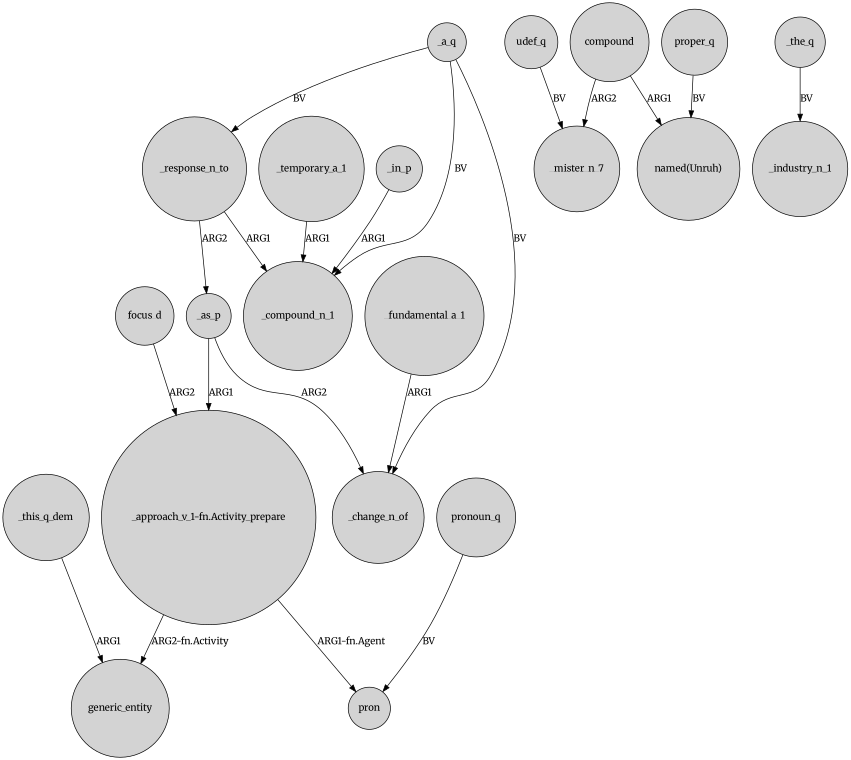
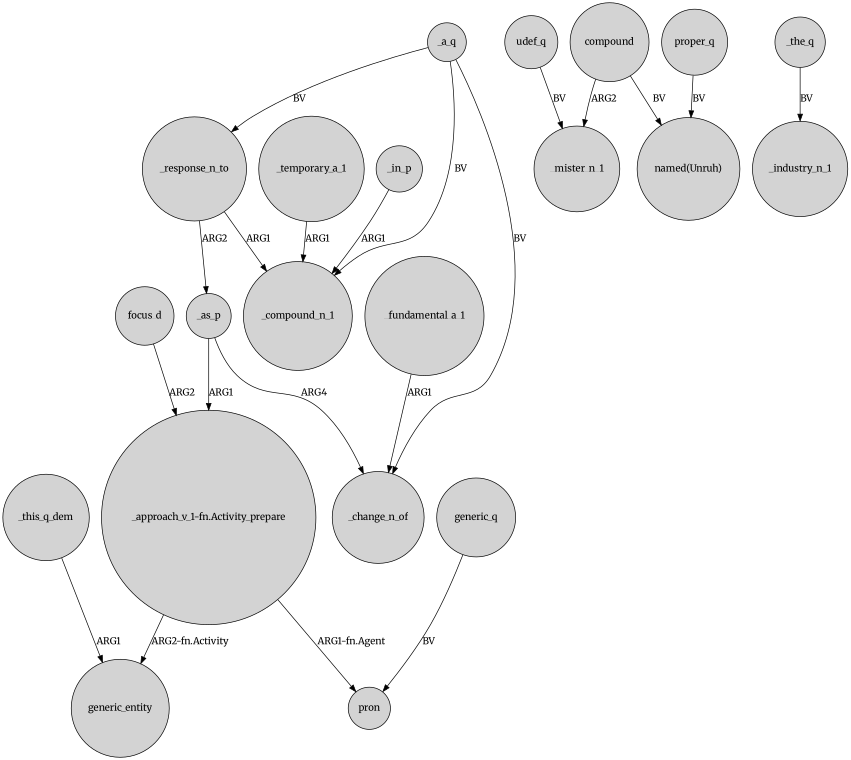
edge "compound" -> "named(Unruh)": label "ARG1" -> "BV"
node "_mister_n_7": label "_mister_n_7" -> "_mister_n_1"
edge "_as_p" -> "_change_n_of": label "ARG2" -> "ARG4"
node "pronoun_q": label "pronoun_q" -> "generic_q"
